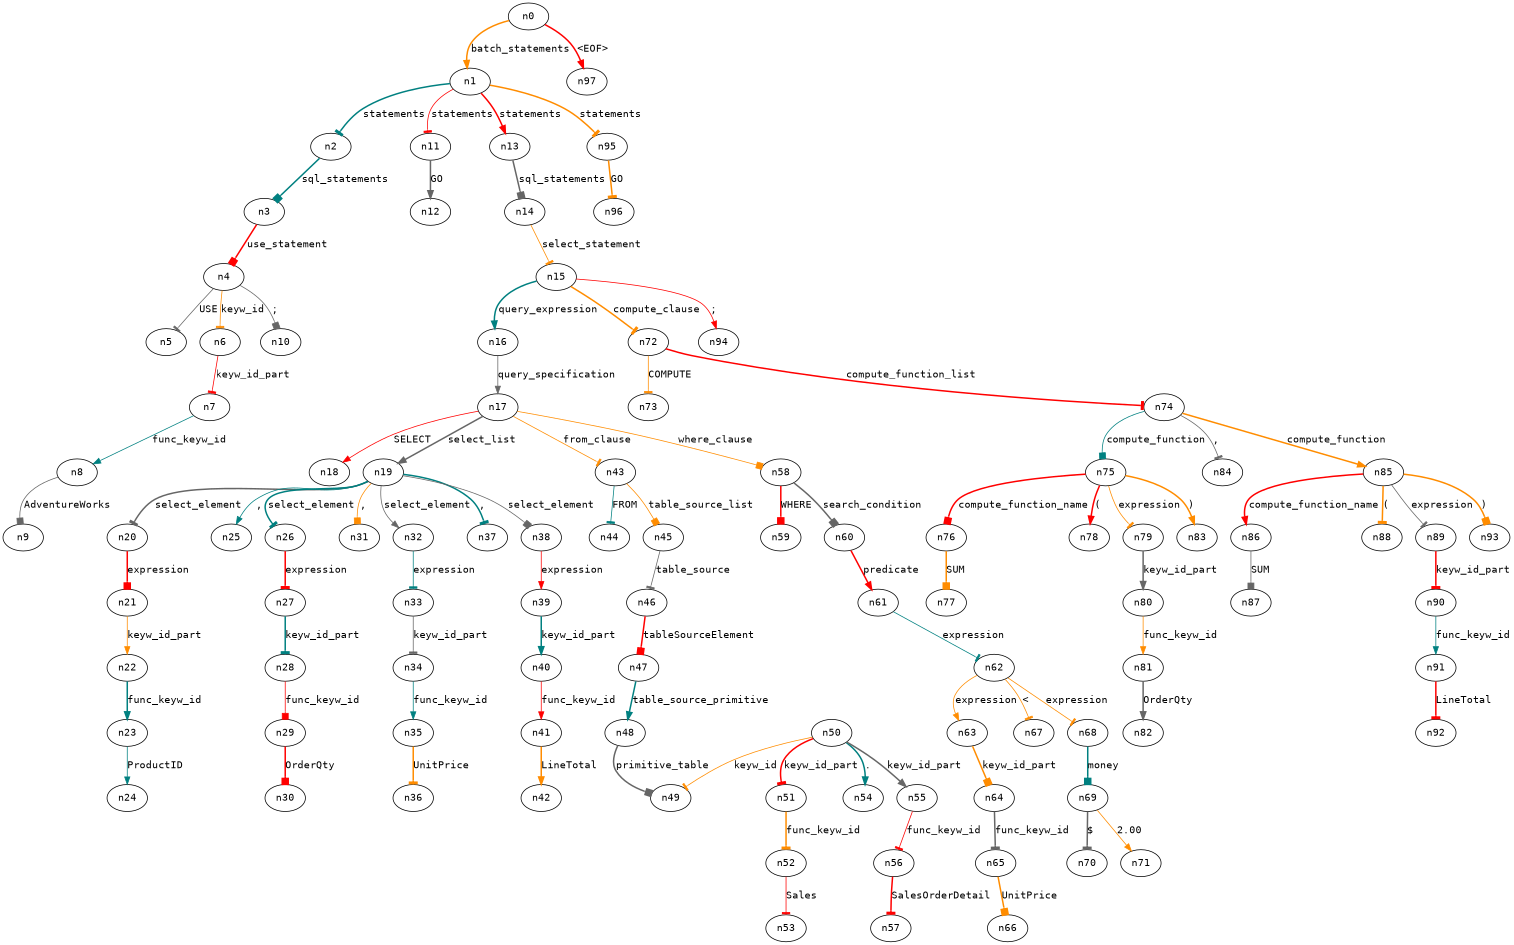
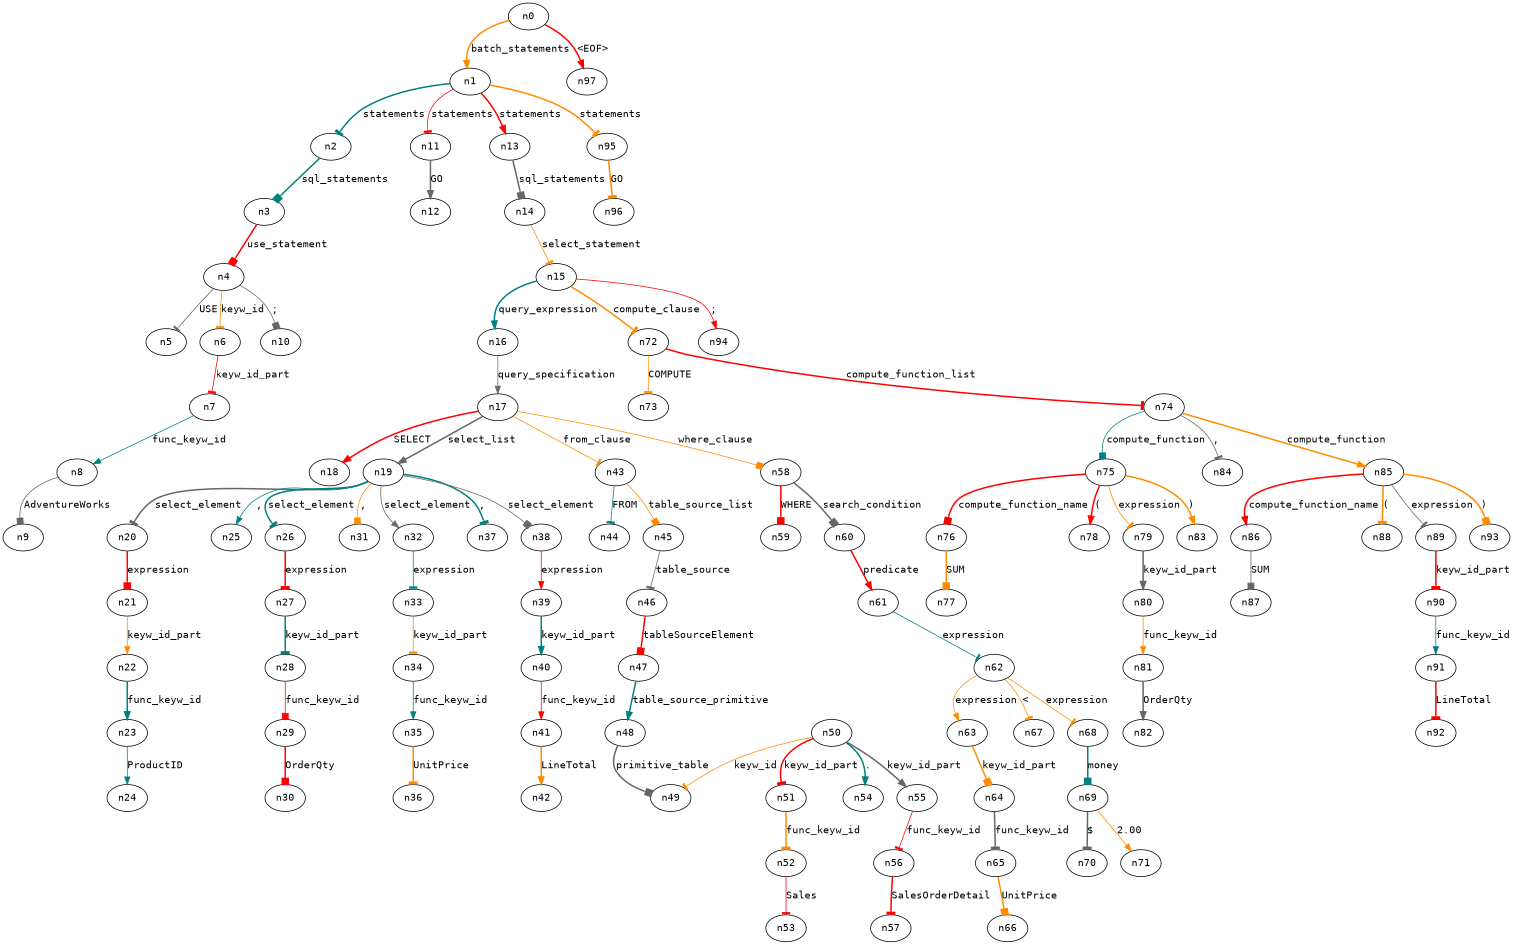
edge "n17" -> "n18": style solid -> bold
edge "n33" -> "n34": color gray40 -> darkorange
